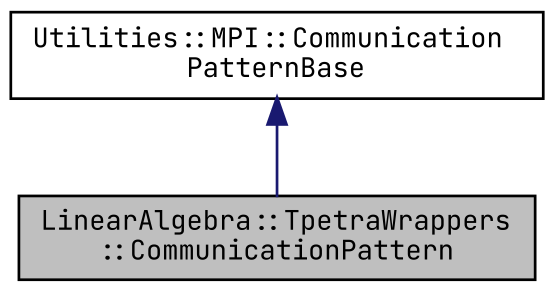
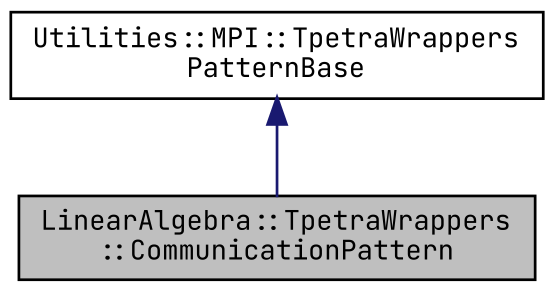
node "Utilities::MPI::Communication PatternBase": label "Utilities::MPI::Communication PatternBase" -> "Utilities::MPI::TpetraWrappers PatternBase"
